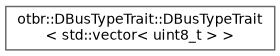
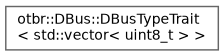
node "otbr::DBusTypeTrait::DBusTypeTrait < std::vector< uint8_t > >": label "otbr::DBusTypeTrait::DBusTypeTrait < std::vector< uint8_t > >" -> "otbr::DBus::DBusTypeTrait < std::vector< uint8_t > >"
